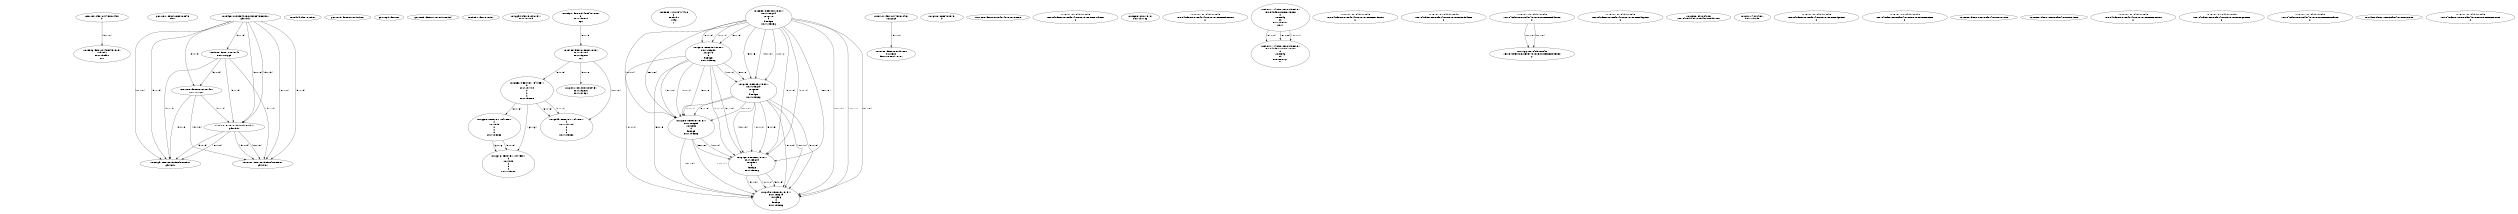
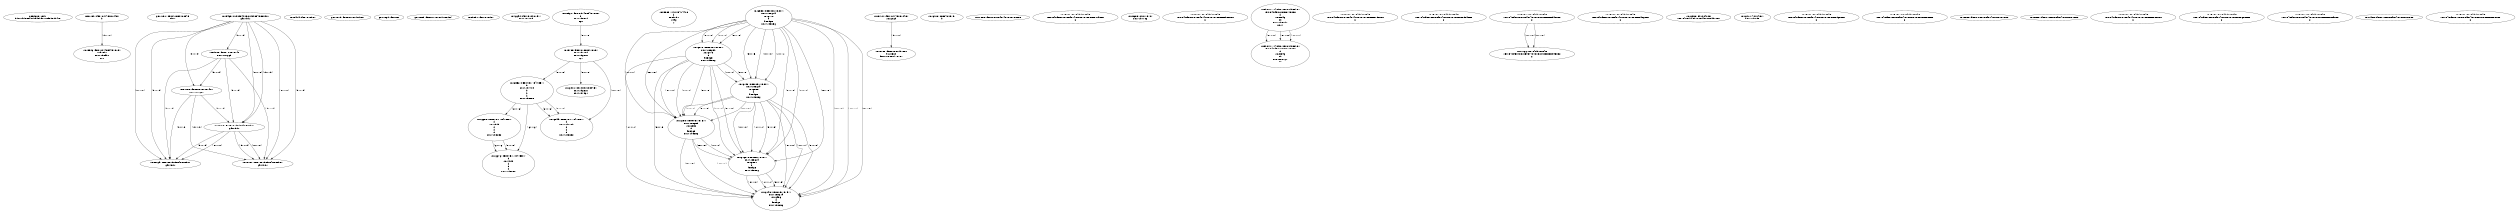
node "6850628.main 001c49dae8d21b398b9247593baddf73": added
